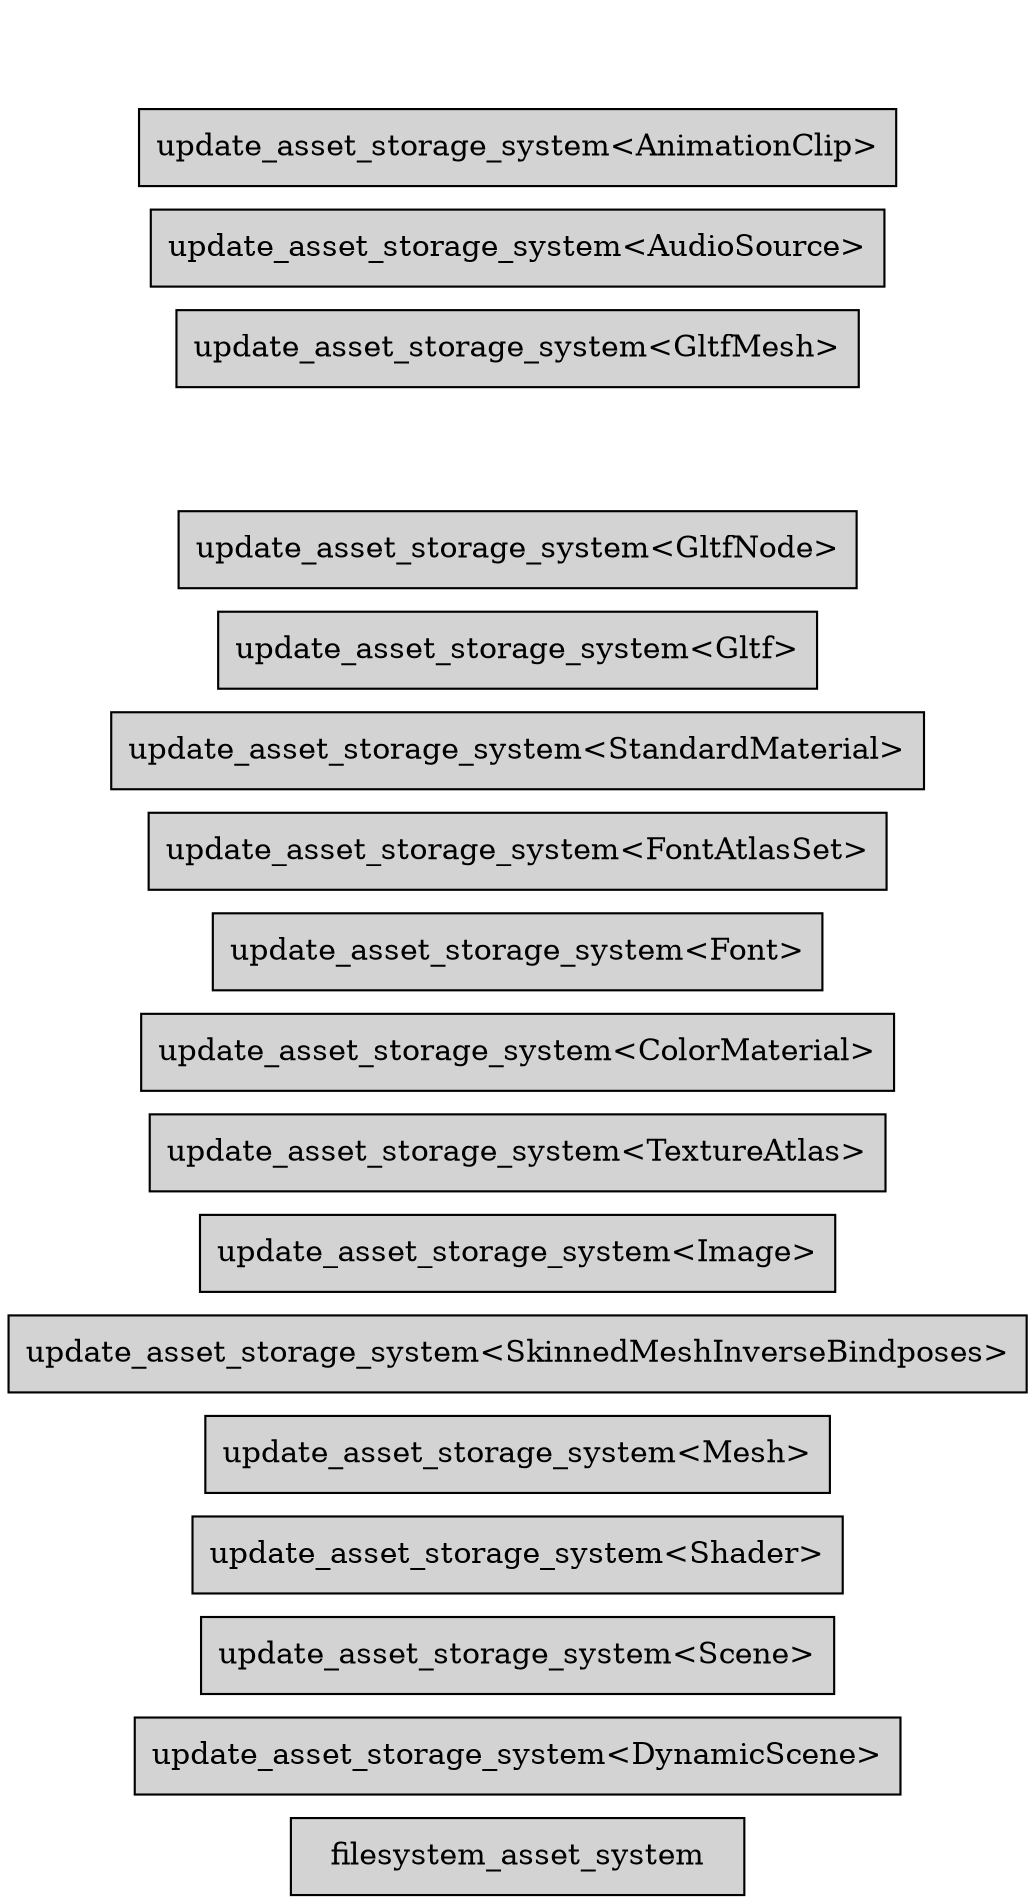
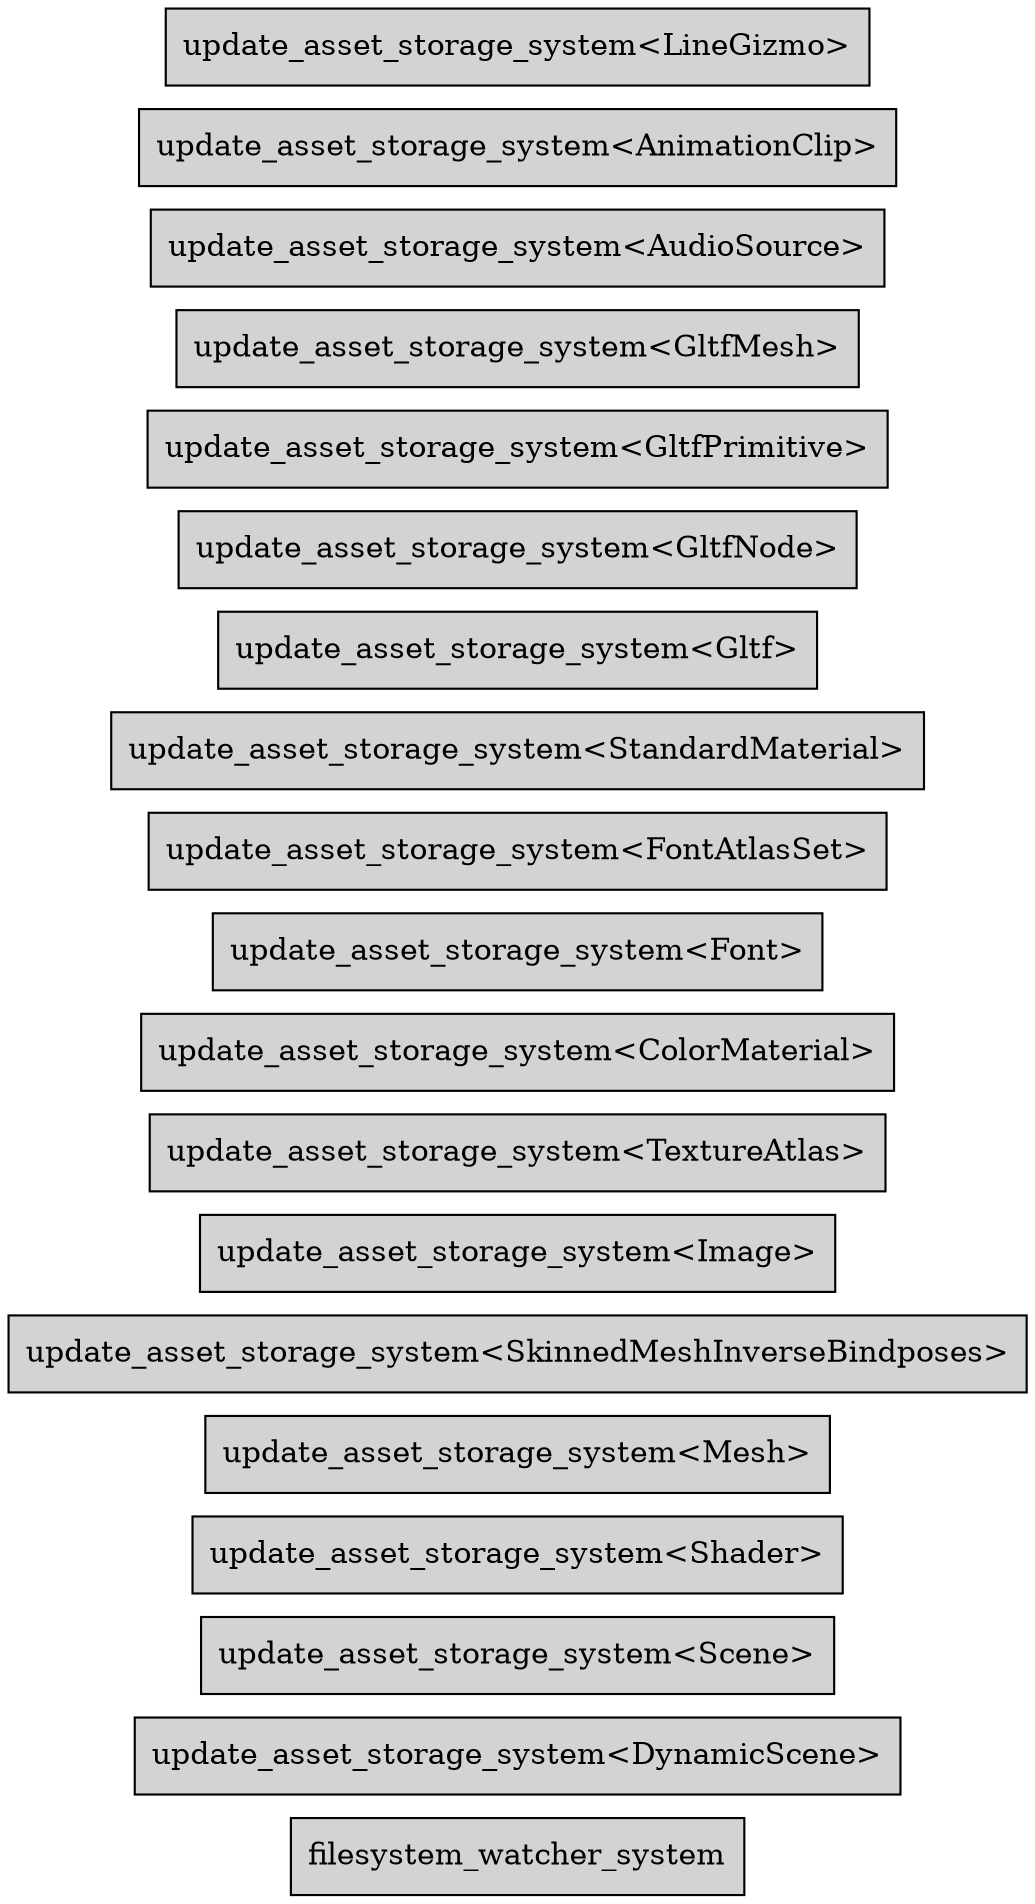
node "update_asset_storage_system<LineGizmo>": added
node "update_asset_storage_system<GltfPrimitive>": added
node "filesystem_asset_system": label "filesystem_asset_system" -> "filesystem_watcher_system"
